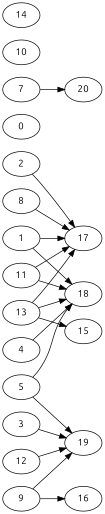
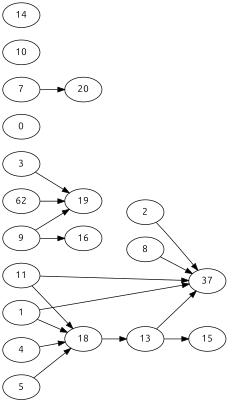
node "17": label "17" -> "37"
edge "13" -> "18": reversed
edge "5" -> "19": removed
node "12": label "12" -> "62"
